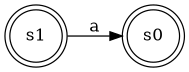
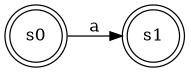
edge "s1" -> "s0": reversed
